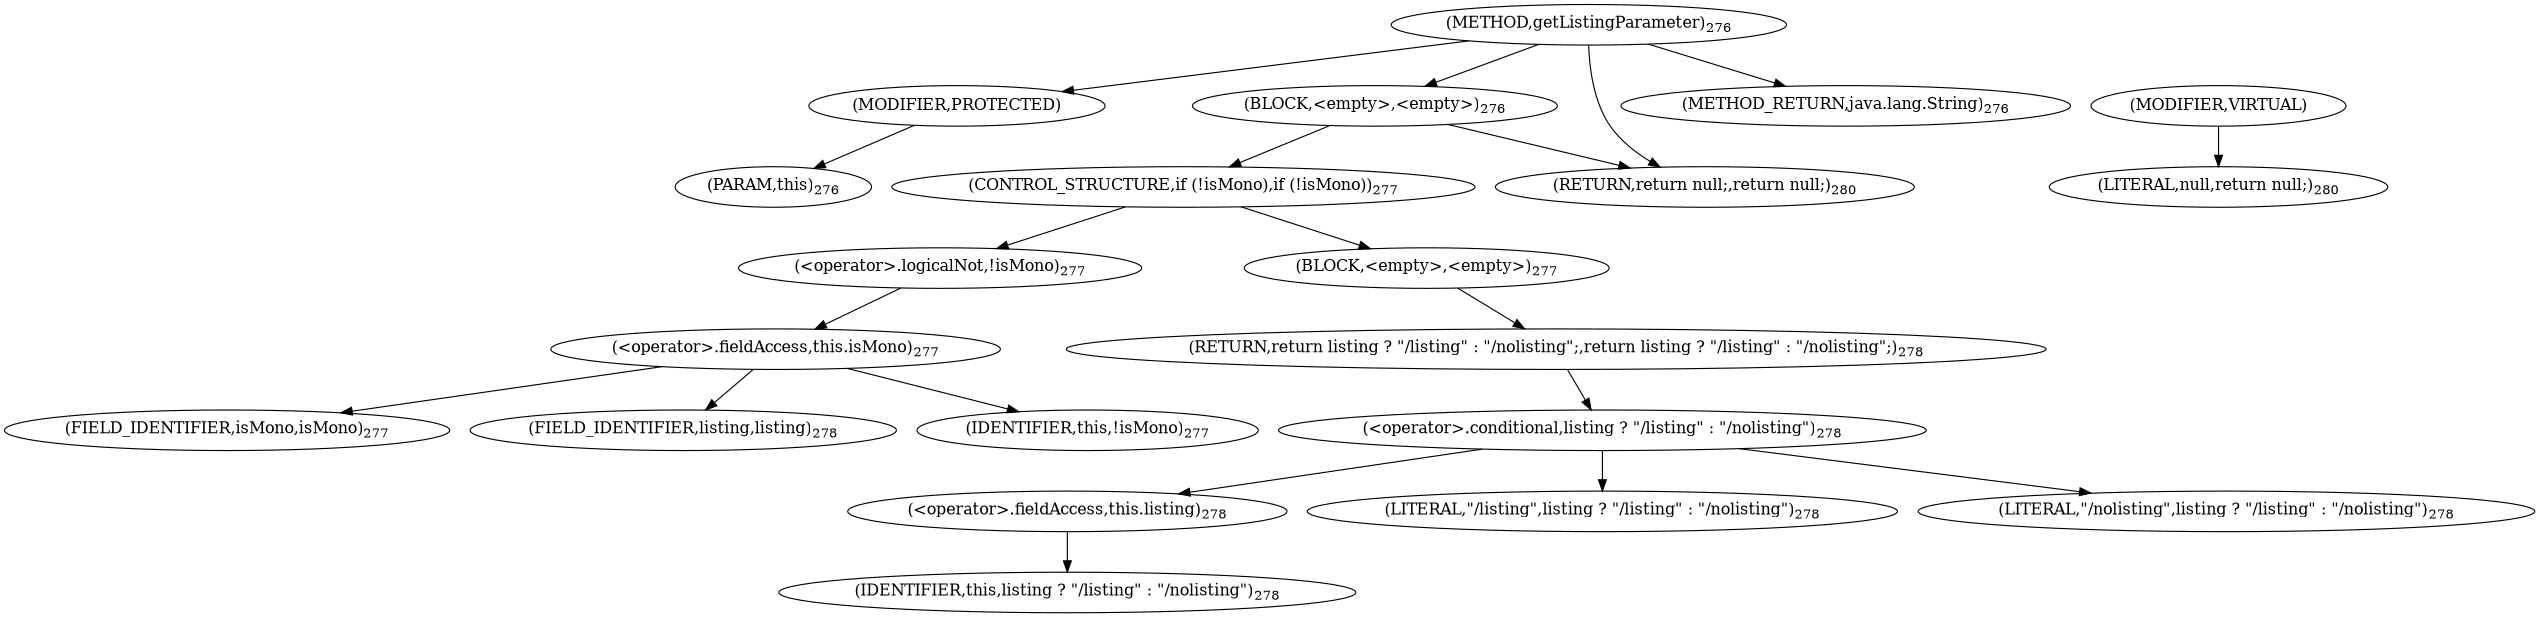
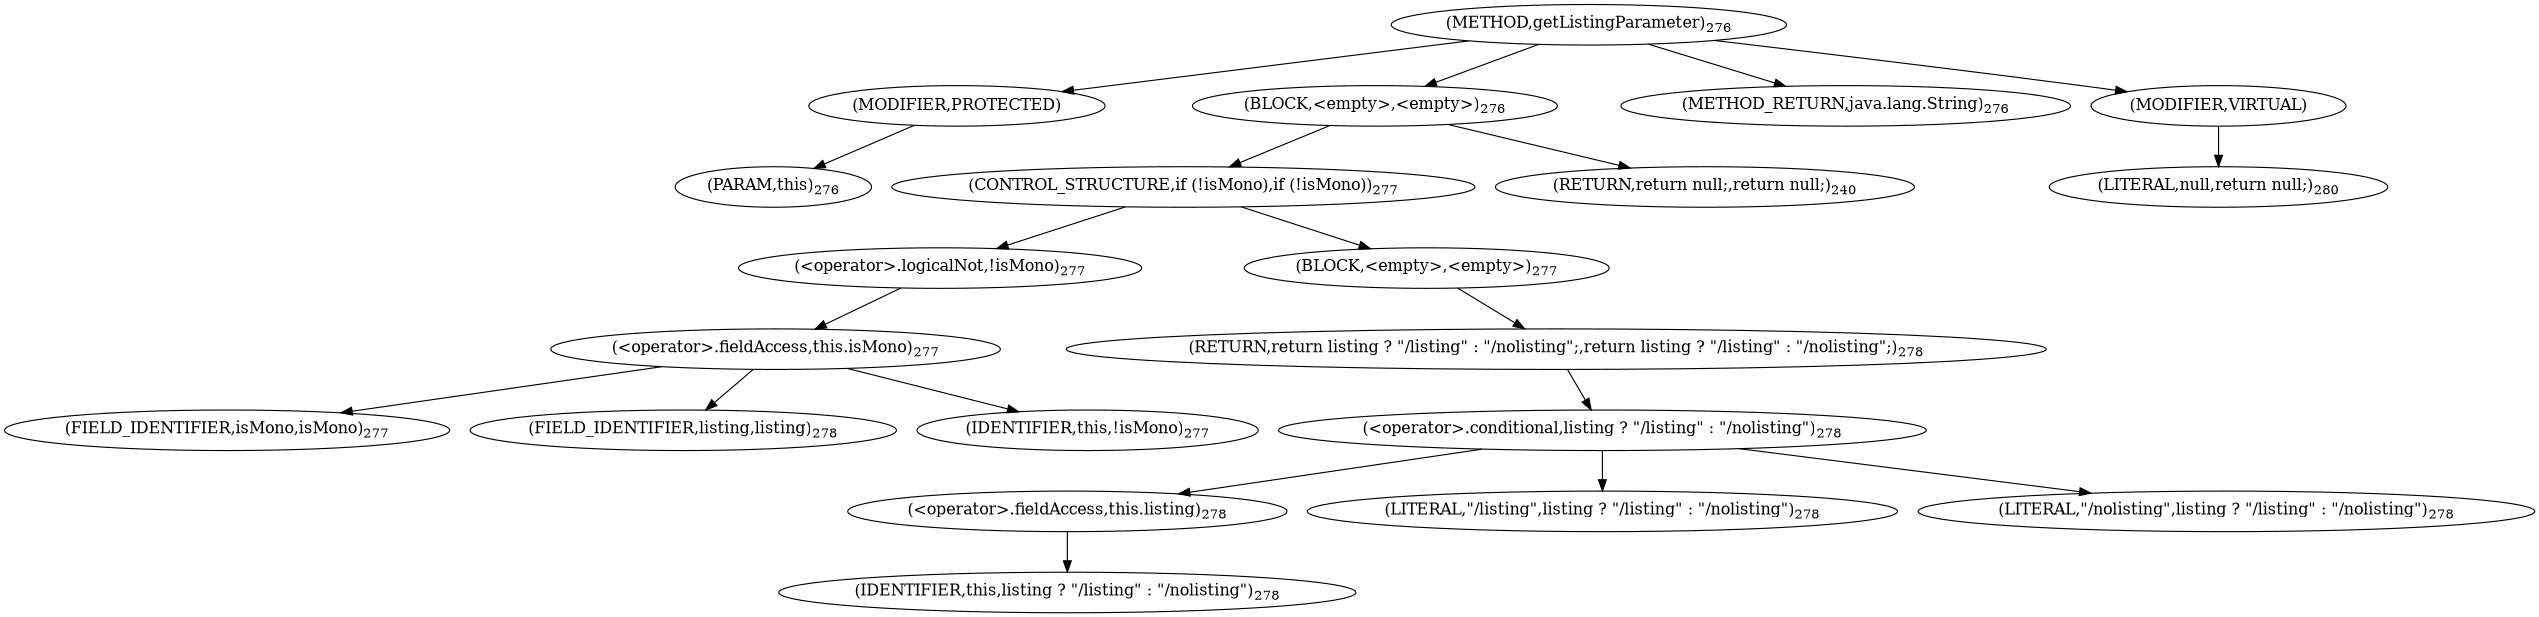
edge "(METHOD,getListingParameter)" -> "(RETURN,return null;,return null;)": now "(METHOD,getListingParameter)" -> "(MODIFIER,VIRTUAL)"
node "(RETURN,return null;,return null;)": text "280" -> "240"
